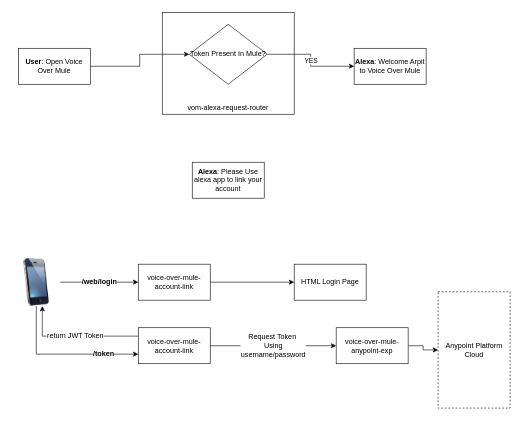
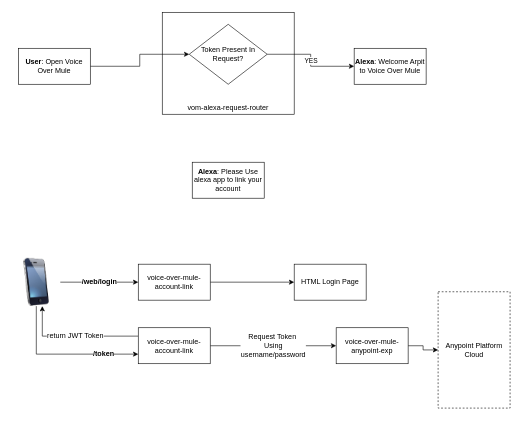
node "Token Present In Mule?": label "Token Present In Mule?" -> "Token Present In Request?"
